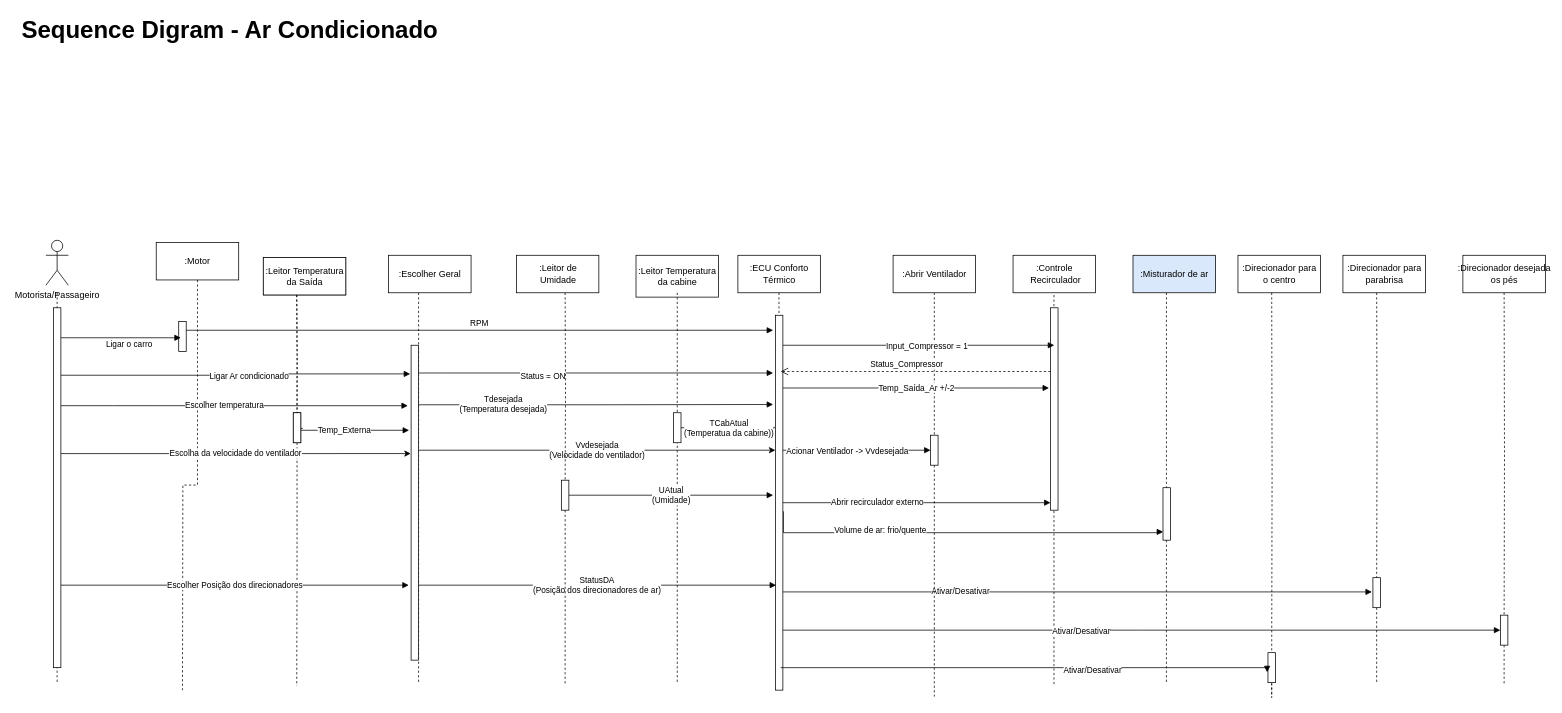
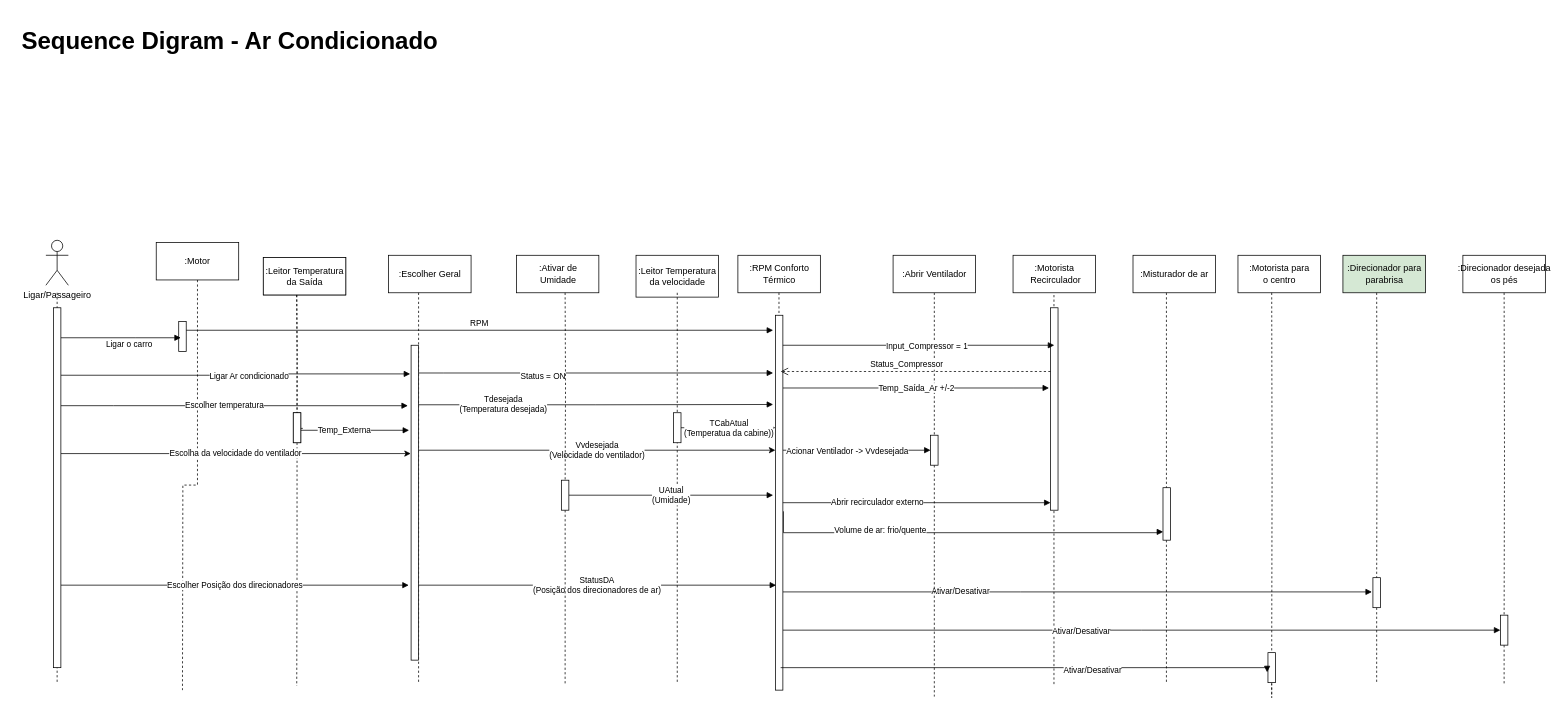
node "Sequence Digram - Ar Condicionado": moved (229, 30) -> (229, 42)
node ":Leitor de Umidade": label ":Leitor de Umidade" -> ":Ativar de Umidade"
node ":ECU Conforto Térmico": label ":ECU Conforto Térmico" -> ":RPM Conforto Térmico"
node ":Controle Recirculador": label ":Controle Recirculador" -> ":Motorista Recirculador"
node ":Misturador de ar": fillcolor #dae8fc -> #ffffff
node ":Direcionador para o centro": label ":Direcionador para o centro" -> ":Motorista para o centro"
node ":Direcionador para parabrisa": fillcolor #ffffff -> #d5e8d4
node ":Leitor Temperatura da cabine": label ":Leitor Temperatura da cabine" -> ":Leitor Temperatura da velocidade"
node "Motorista/Passageiro": label "Motorista/Passageiro" -> "Ligar/Passageiro"
